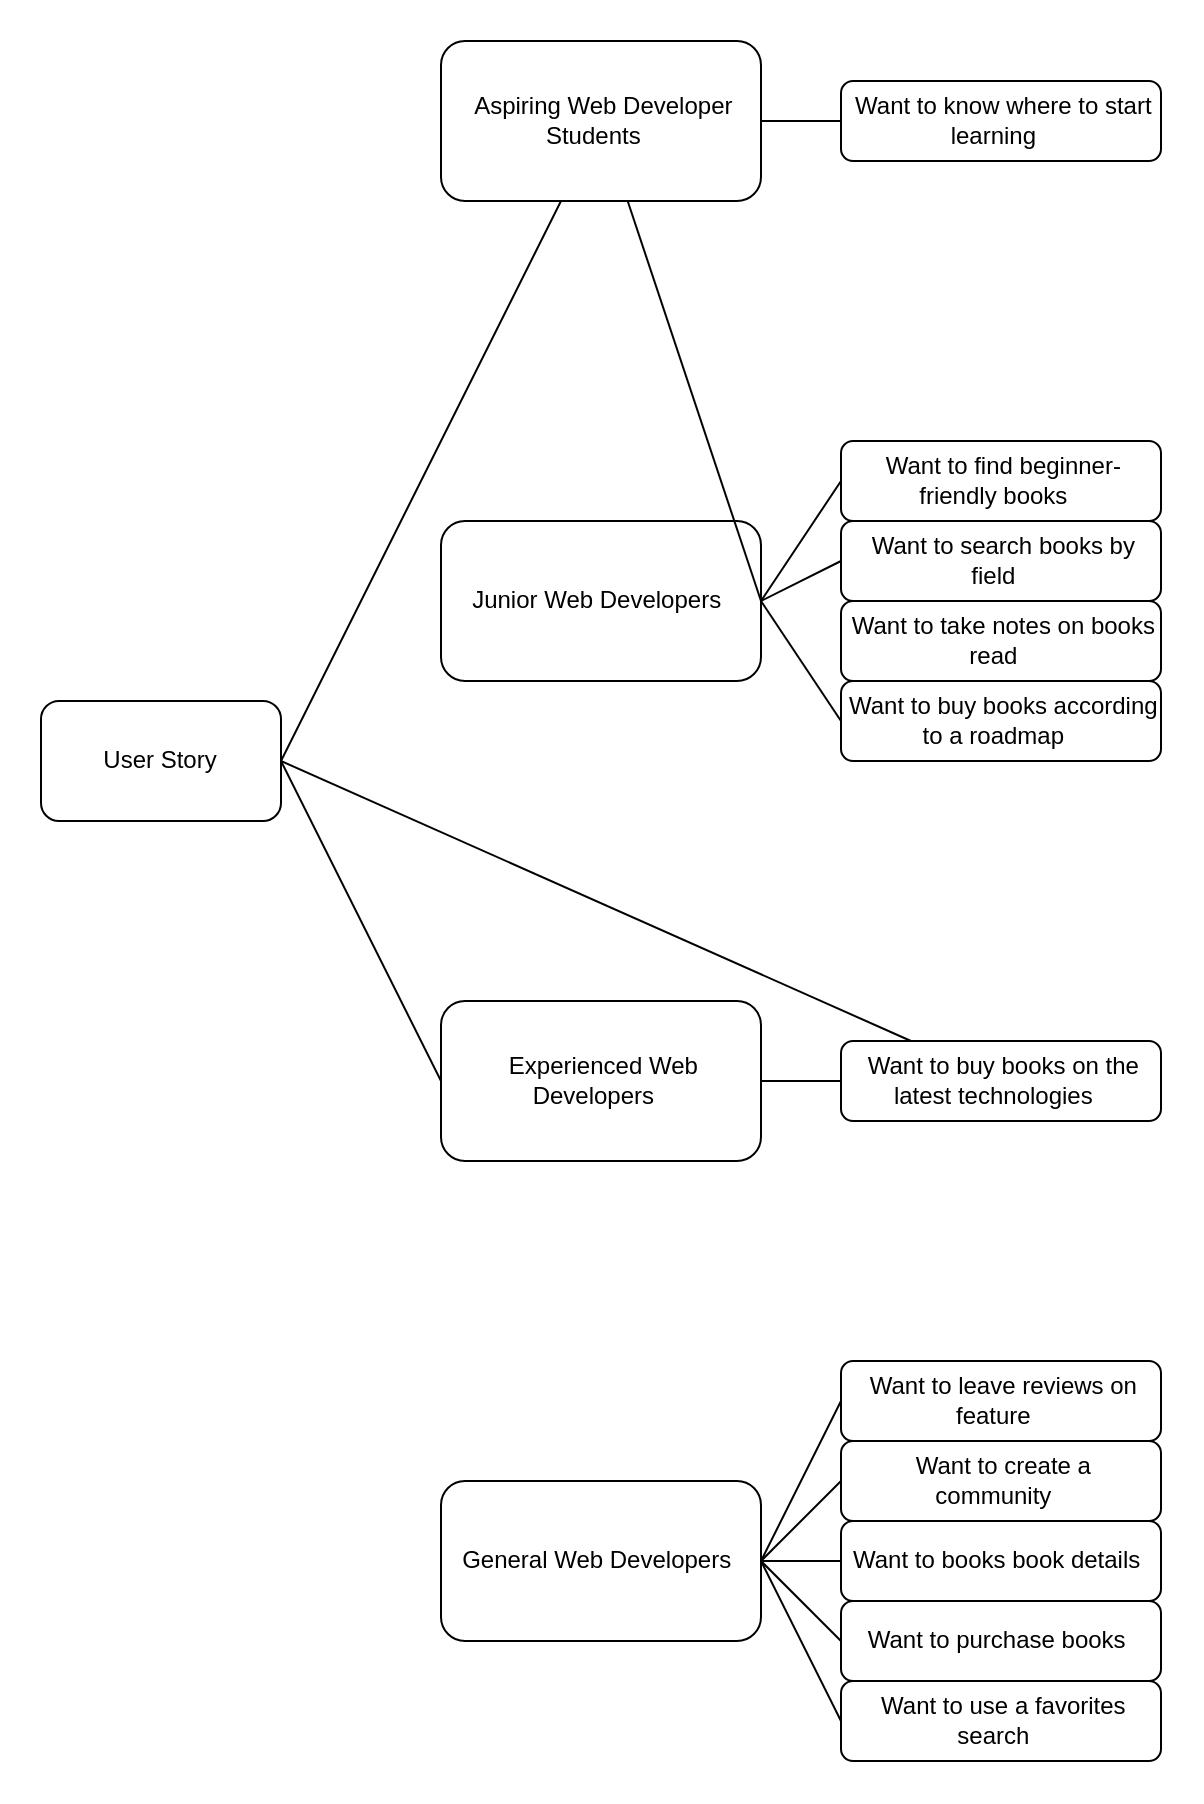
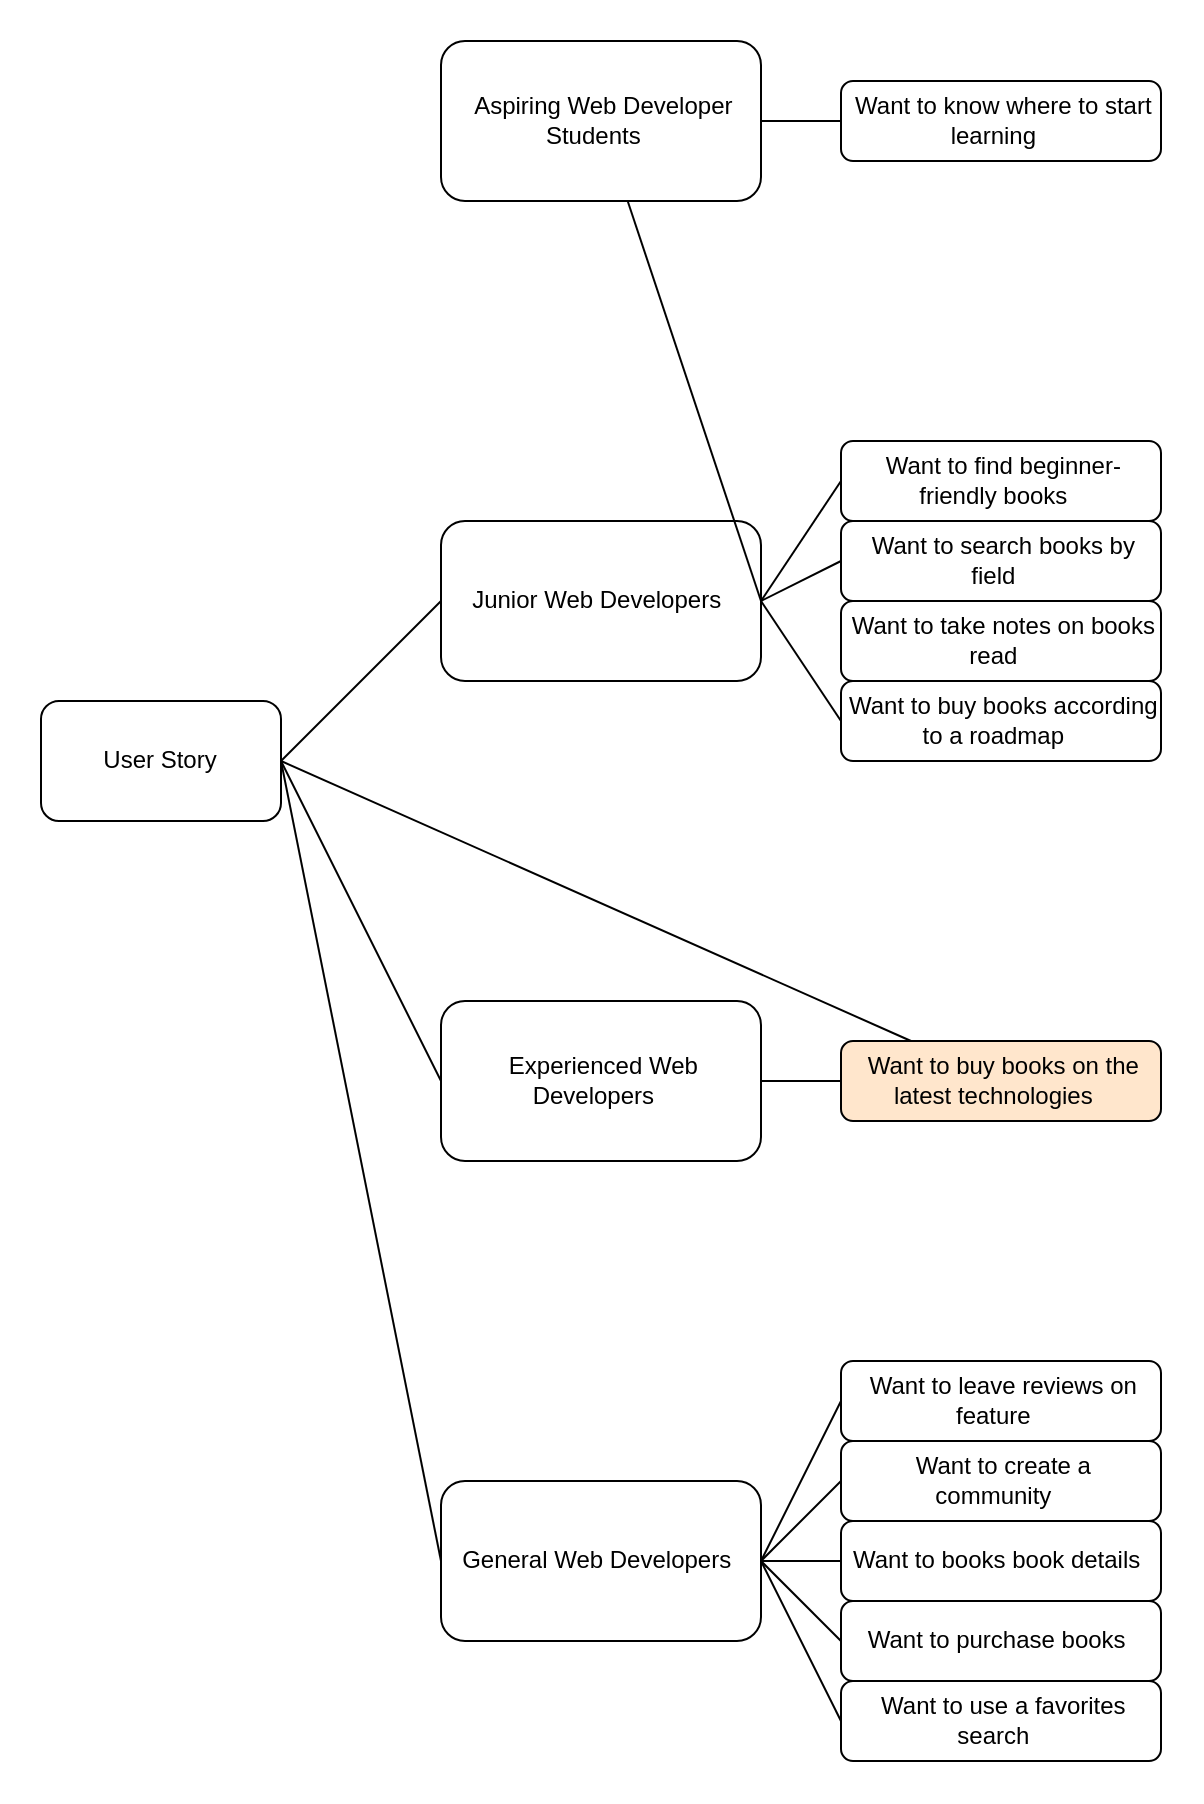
edge "Aspiring Web Developer Students" -- "User Story": now "Junior Web Developers" -- "User Story"
node "Want to buy books on the latest technologies": fillcolor #ffffff -> #ffe6cc
edge "User Story" -- "General Web Developers": added
